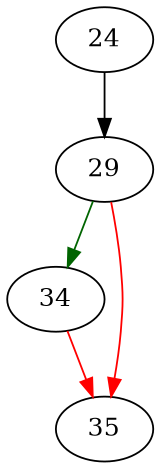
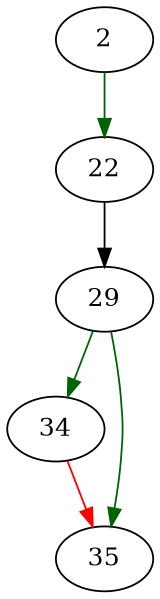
node "24": label "24" -> "22"
node "2": added
edge "29" -> "35": color red -> darkgreen
